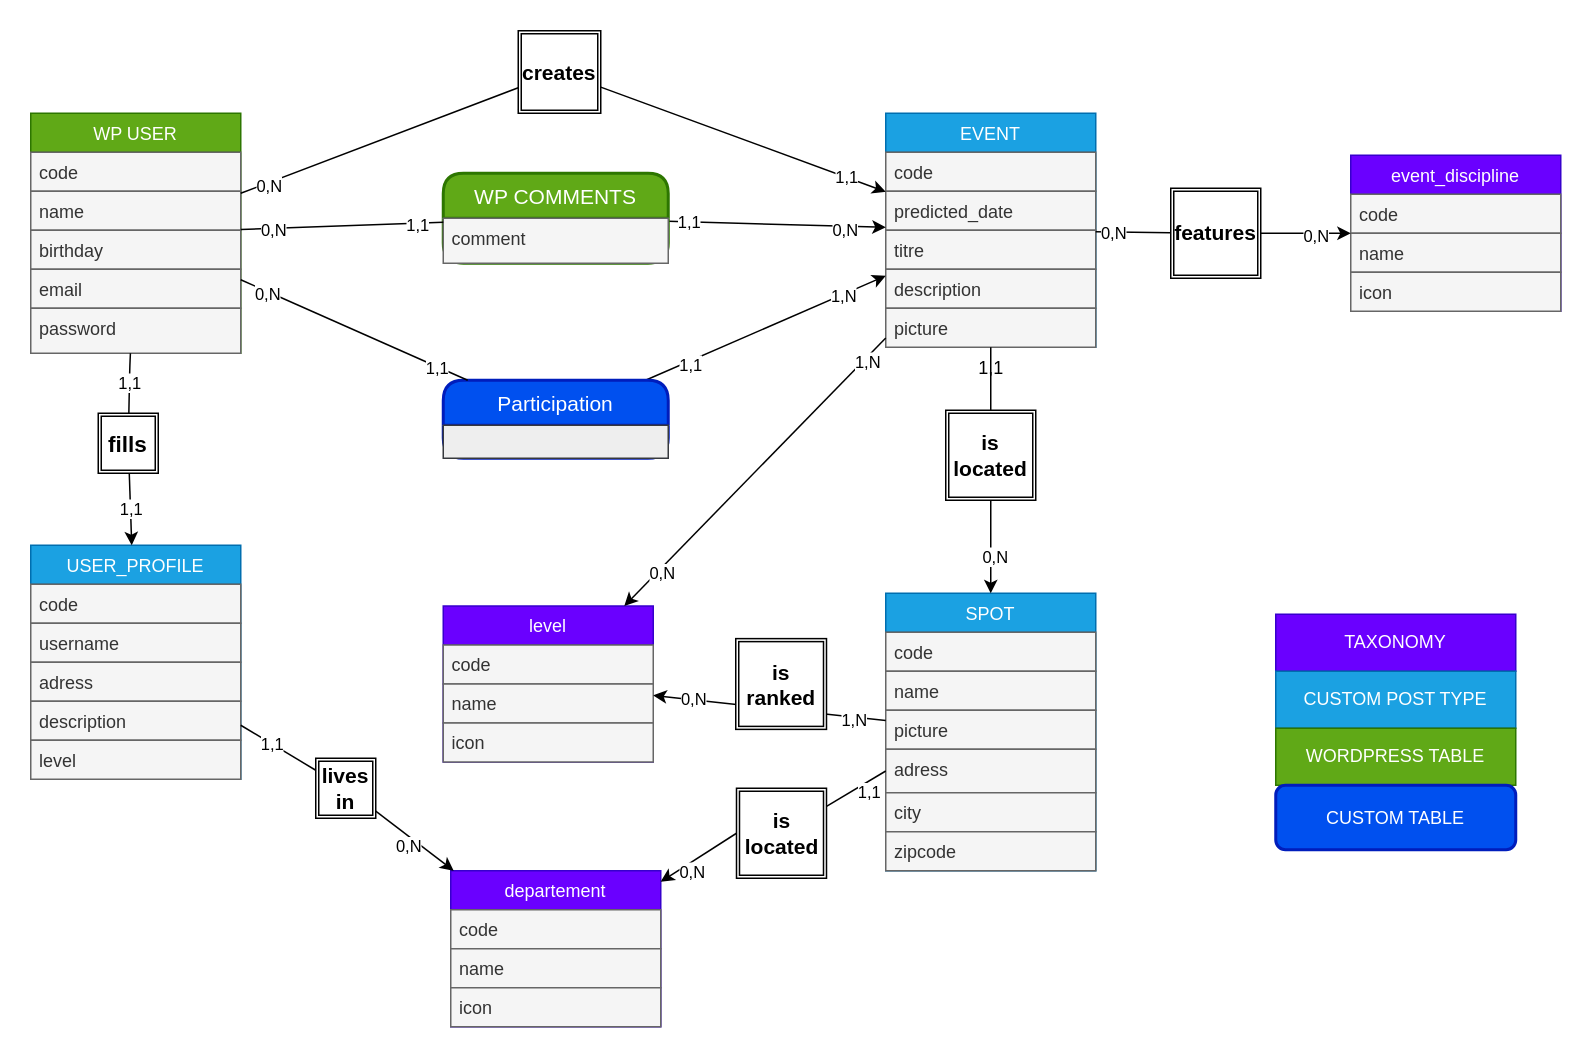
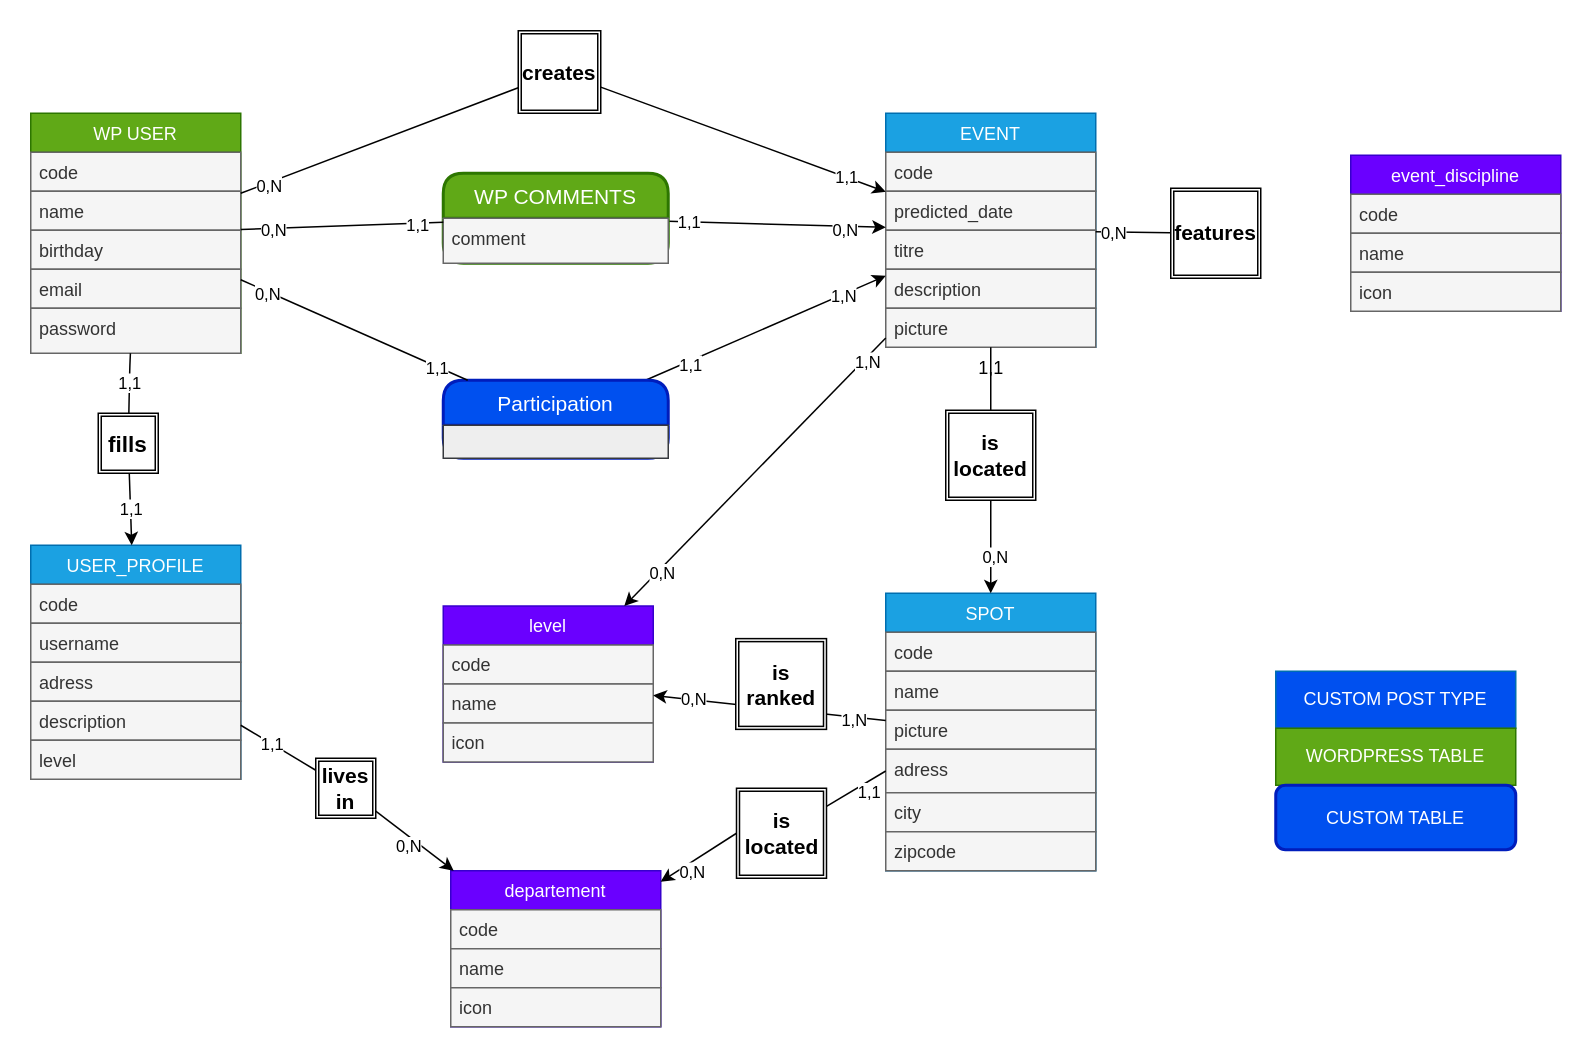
edge "features" -> "event_discipline": removed, label "0,N"
node "TAXONOMY": removed
node "CUSTOM POST TYPE": fillcolor #1ba1e2 -> #0050ef
